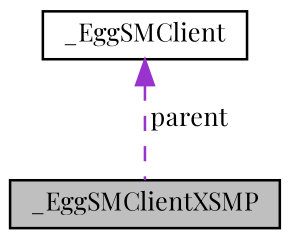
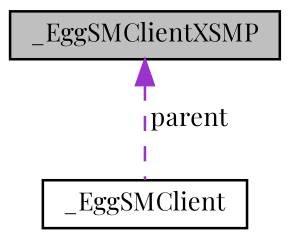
edge "_EggSMClientXSMP" -> "_EggSMClient": reversed
